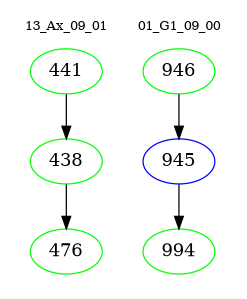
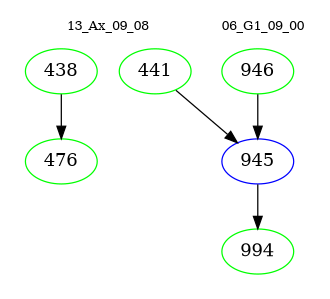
cluster "13_Ax_09_01": label "13_Ax_09_01" -> "13_Ax_09_08"
cluster "01_G1_09_00": label "01_G1_09_00" -> "06_G1_09_00"
edge "441" -> "438": now "441" -> "945"
